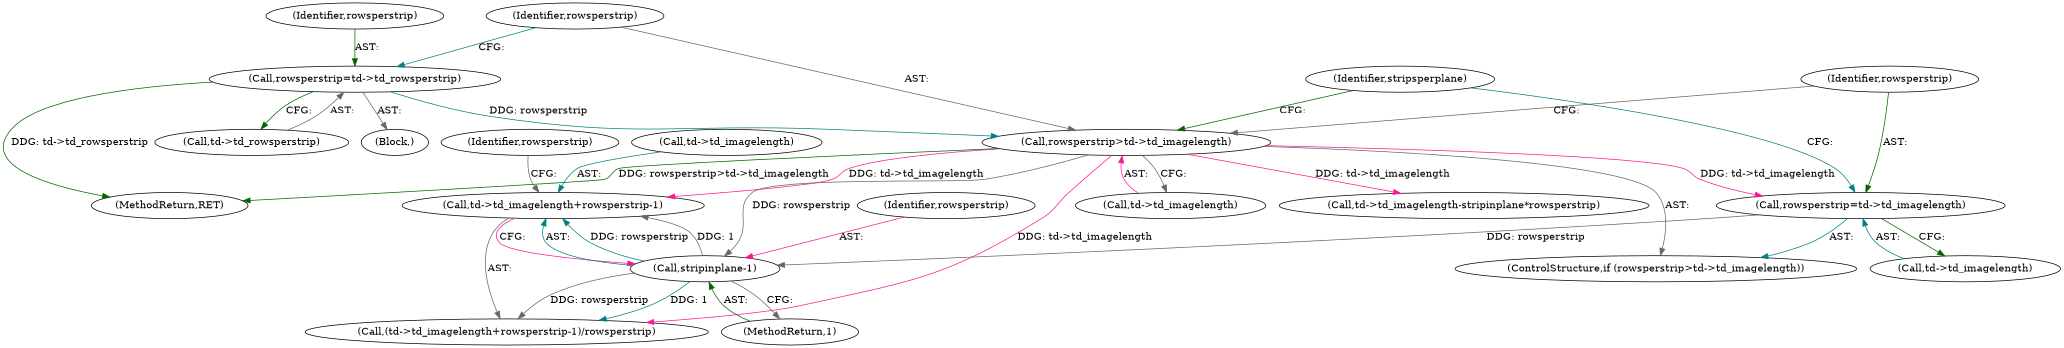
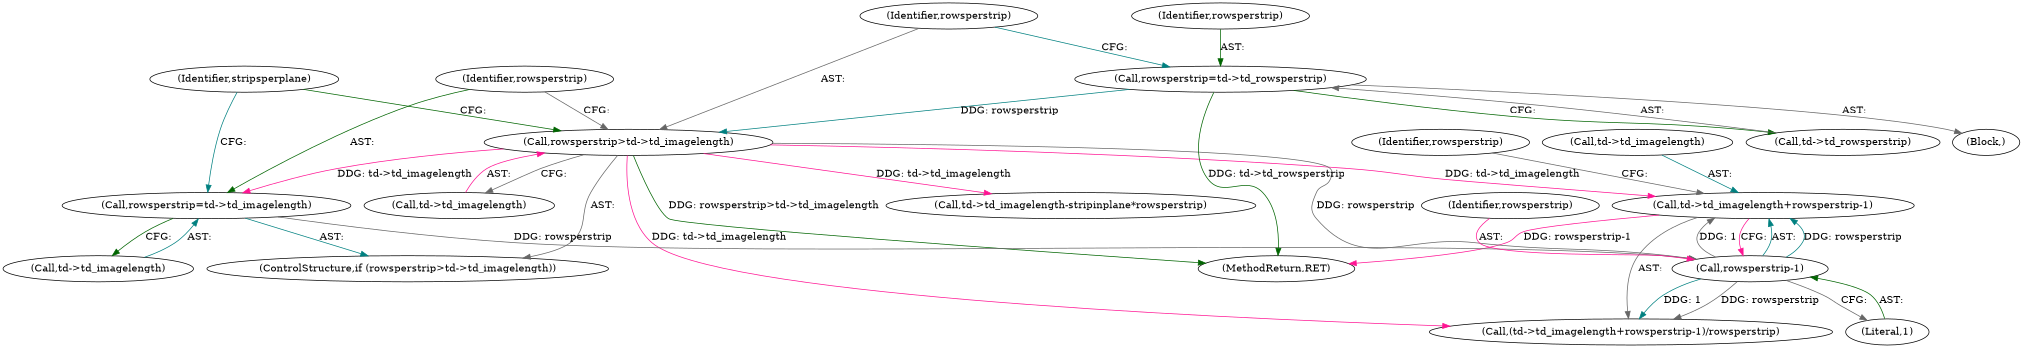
edge "(Call,td->td_imagelength+rowsperstrip-1)" -> "(MethodReturn,RET)": added, label "DDG: rowsperstrip-1"
node "(Call,stripinplane-1)": label "(Call,stripinplane-1)" -> "(Call,rowsperstrip-1)"
node "(MethodReturn,1)": label "(MethodReturn,1)" -> "(Literal,1)"
